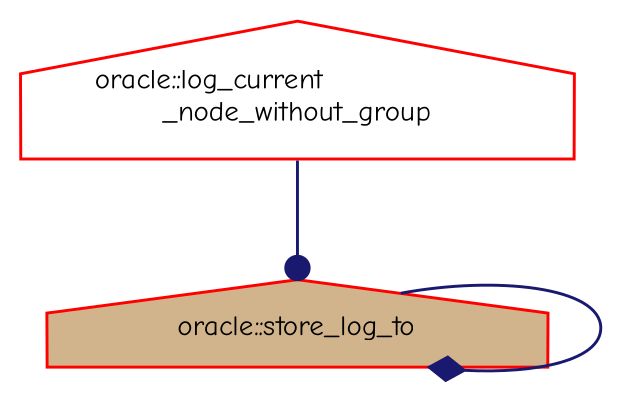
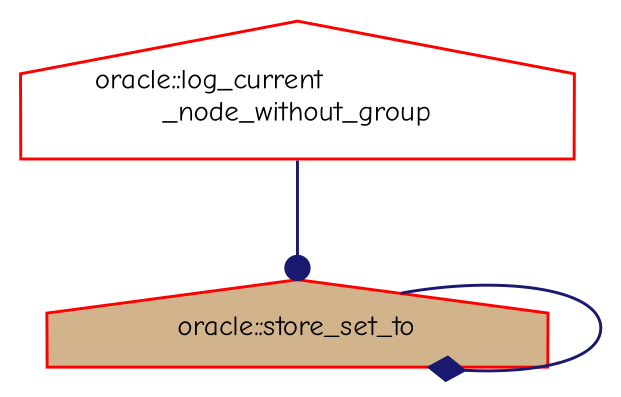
node "oracle::store_log_to": label "oracle::store_log_to" -> "oracle::store_set_to"
